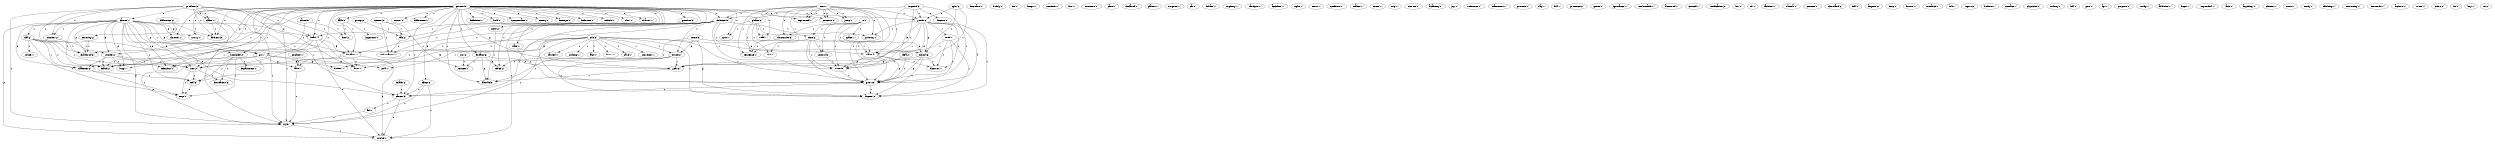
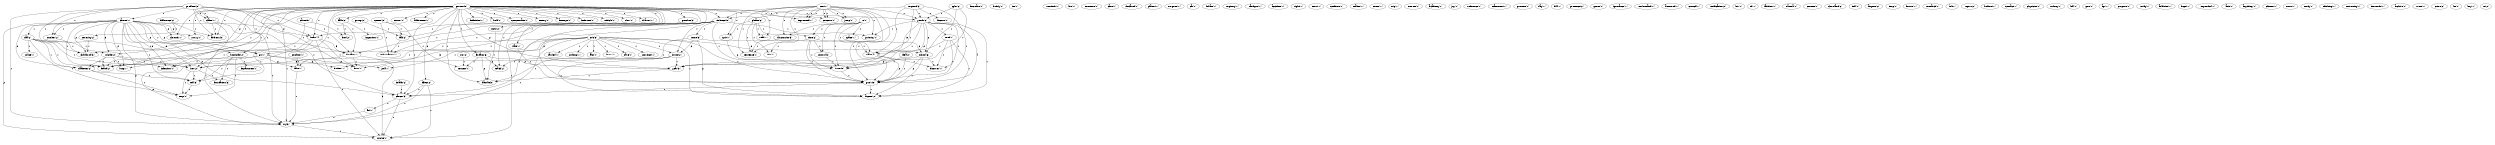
node "keeps(1)": removed
edge "violence(5)" -> "make(4)": now "violence(5)" -> "home(3)"
edge "make(4)" -> "issue(5)": now "quit(1)" -> "issue(5)"
